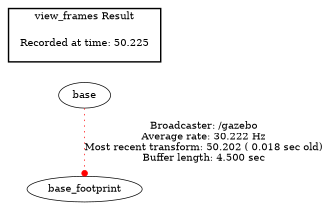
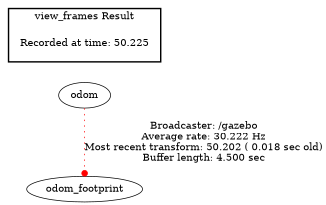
node "base": label "base" -> "odom"
node "base_footprint": label "base_footprint" -> "odom_footprint"
